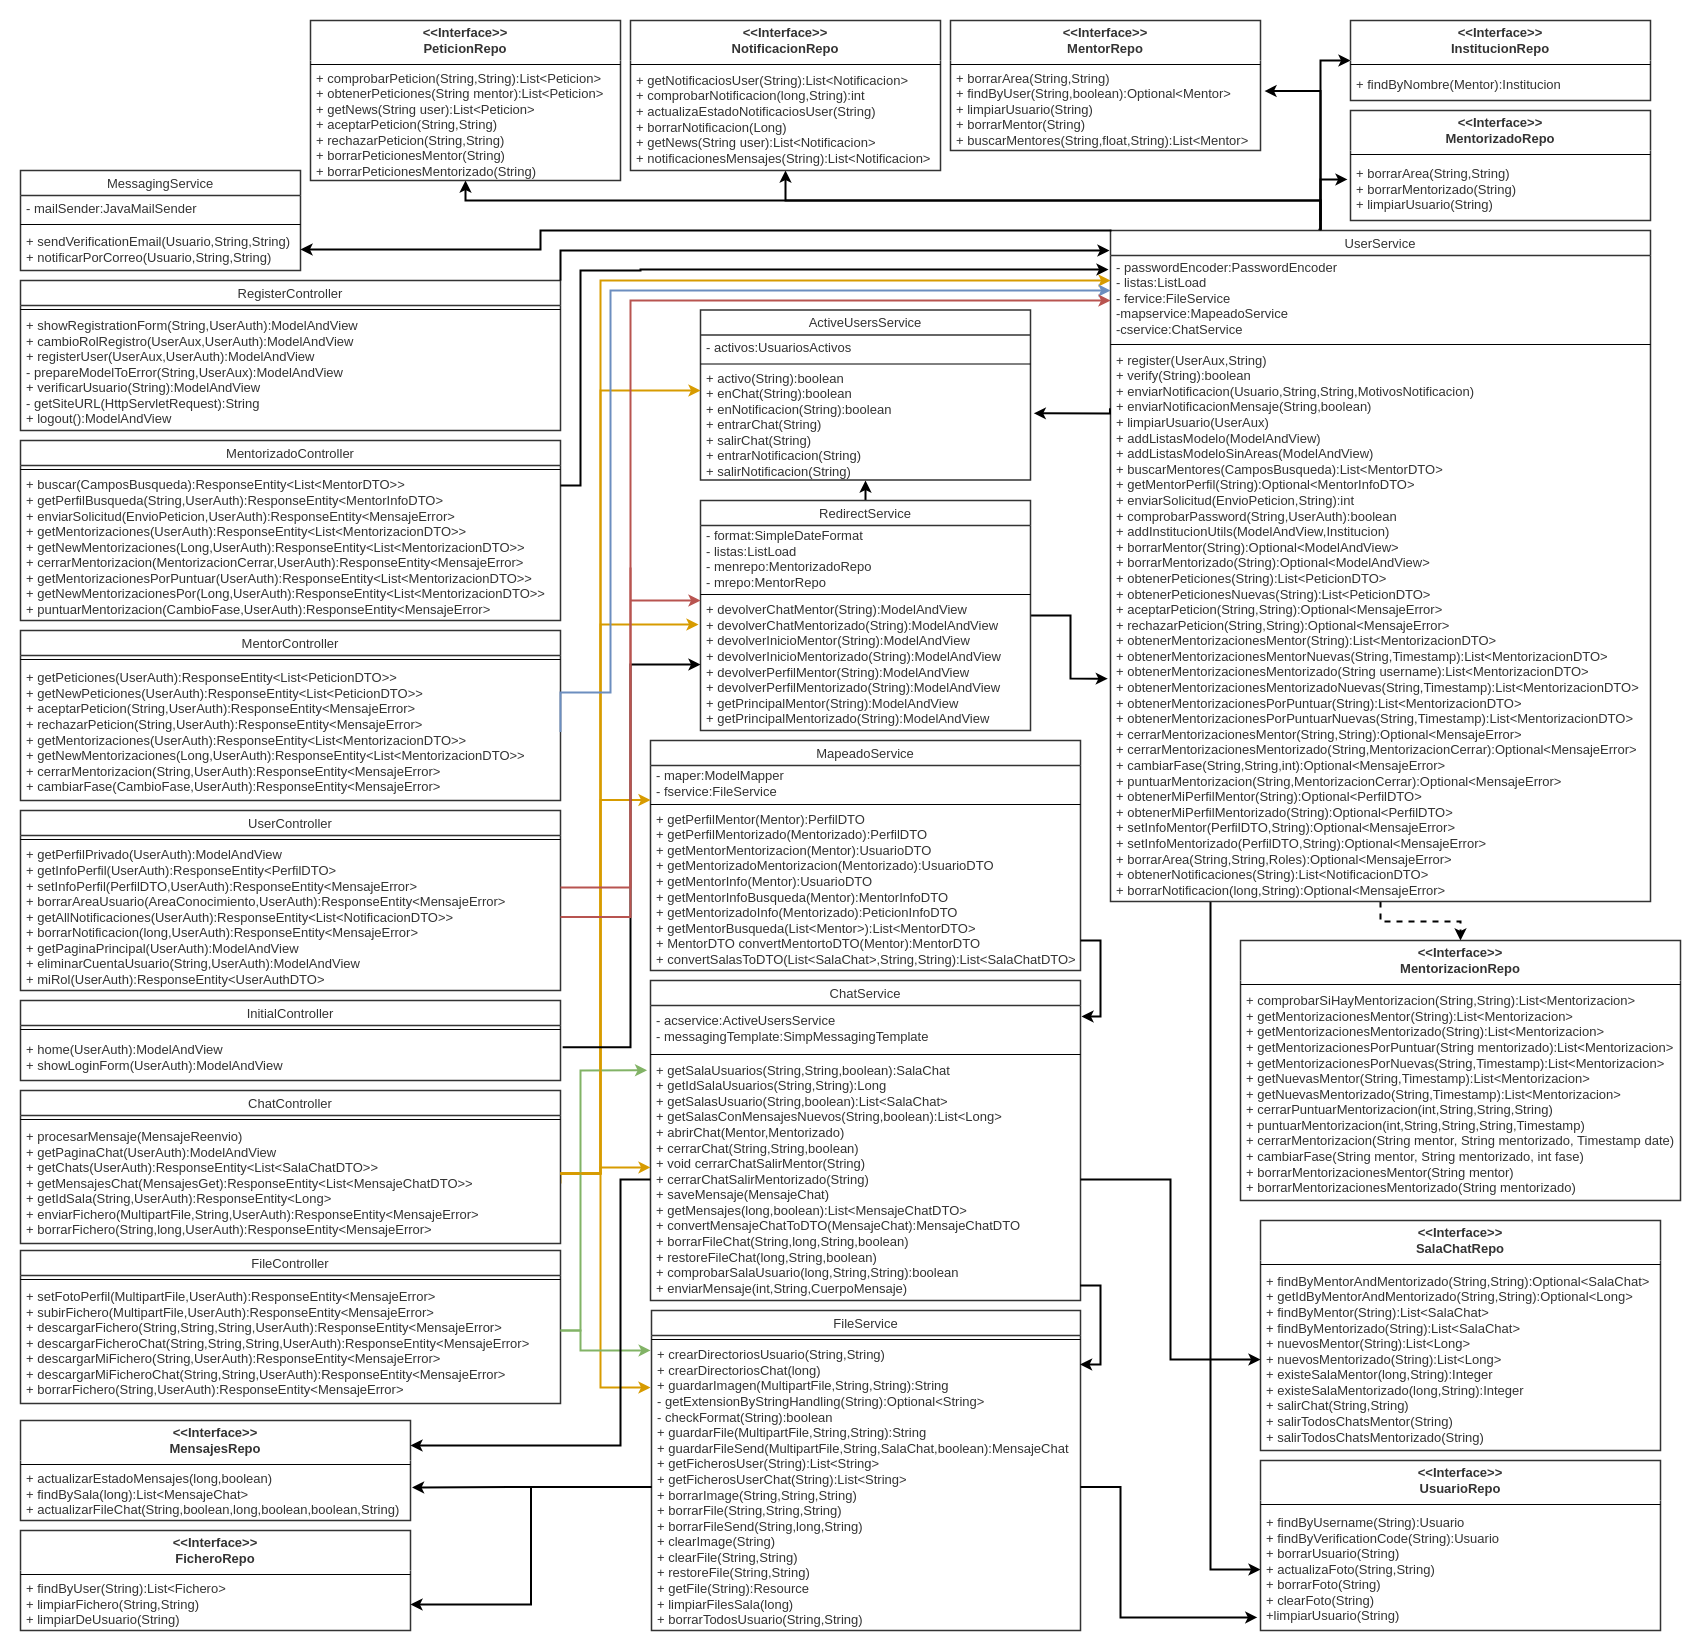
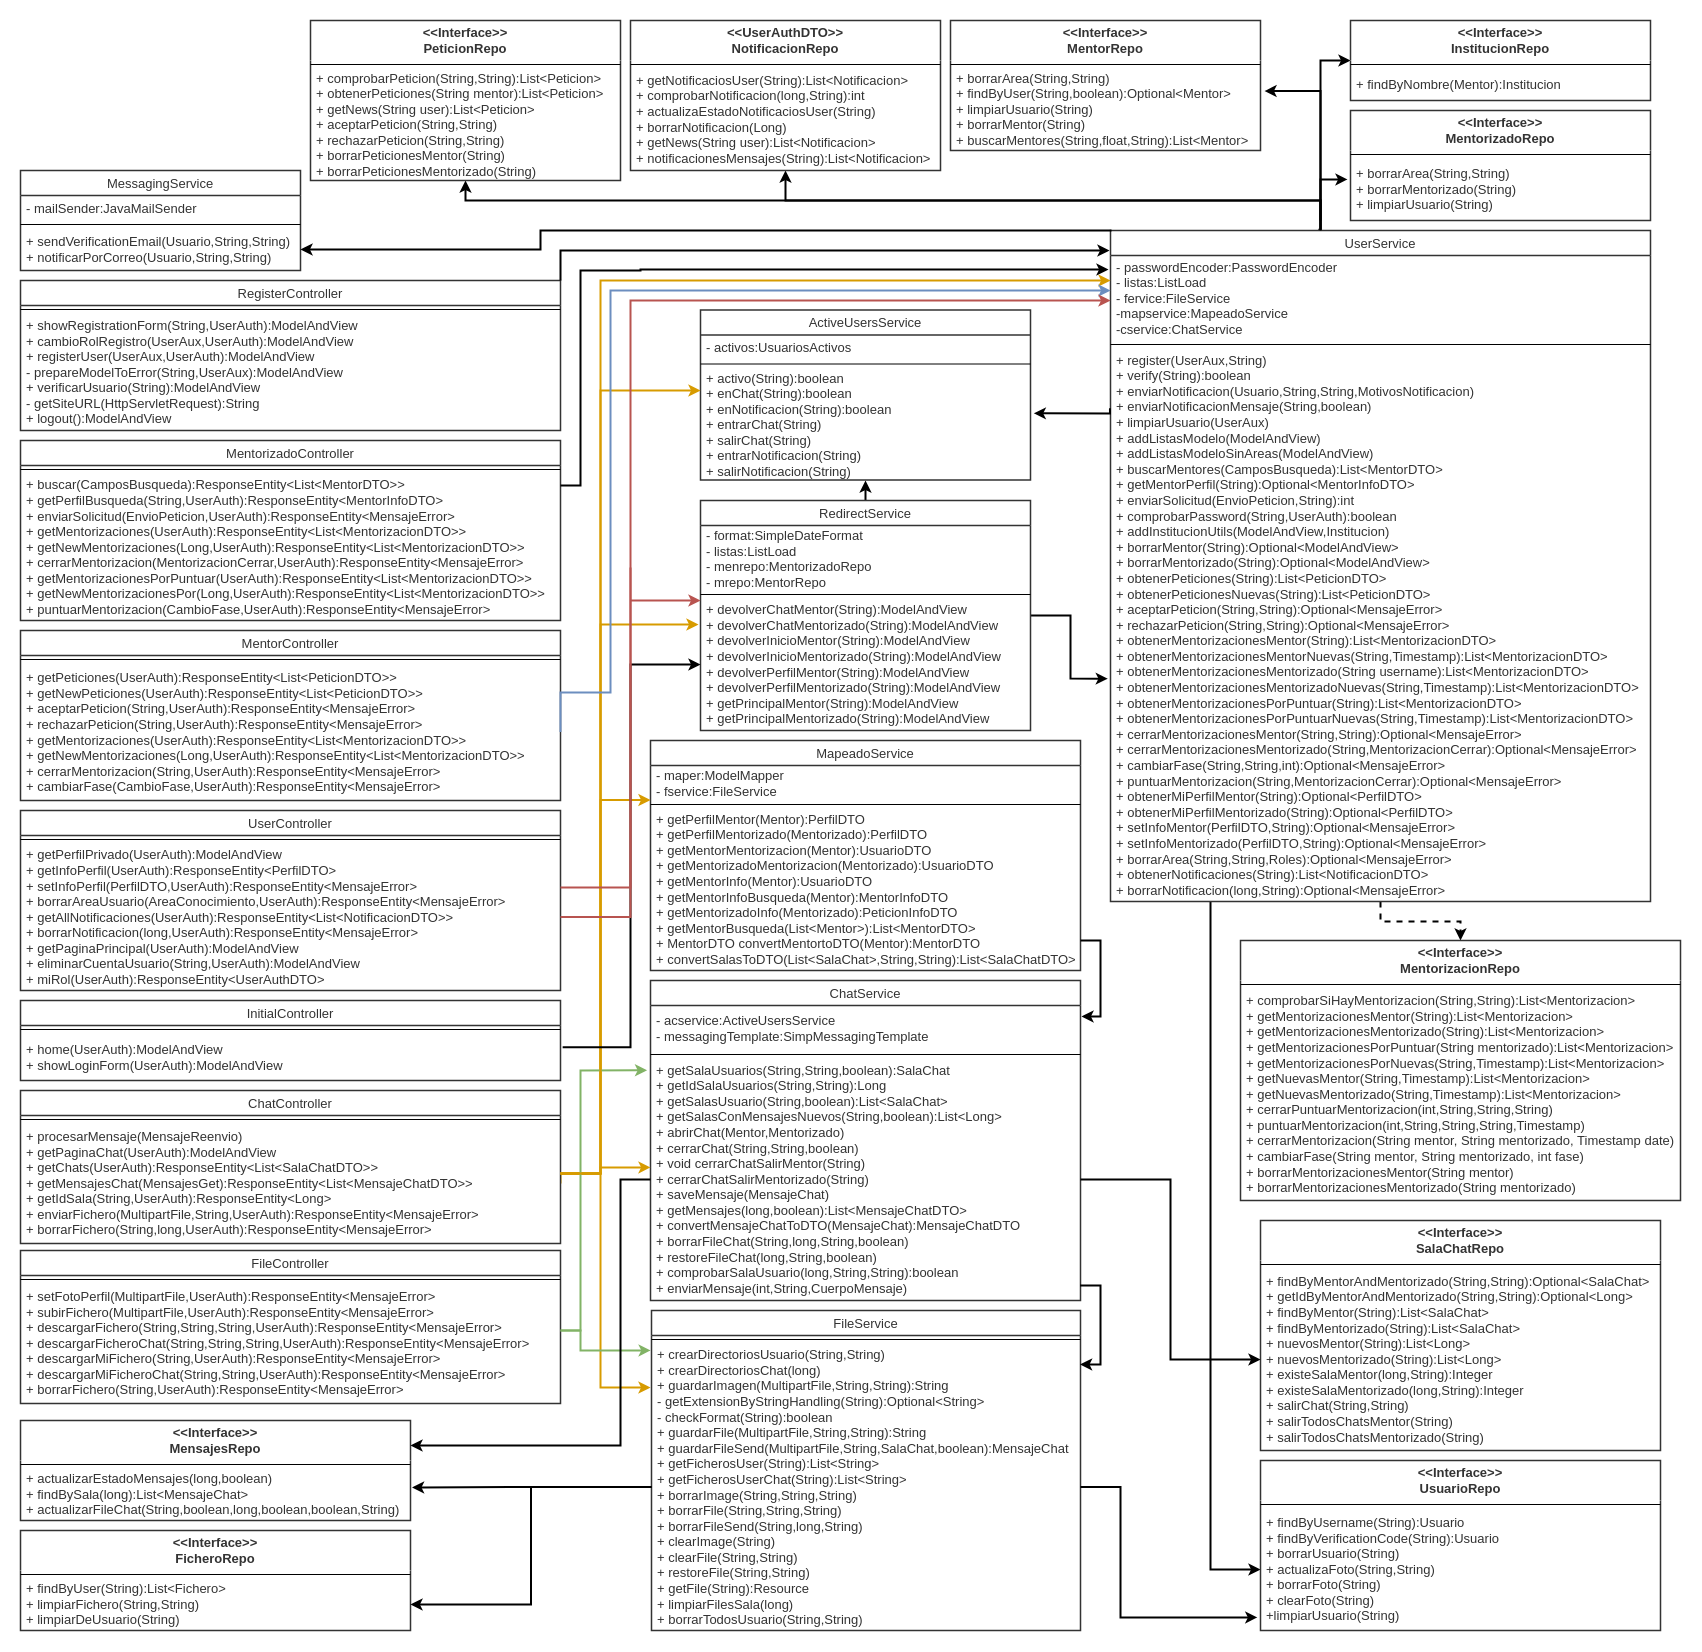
node "<<Interface>> NotificacionRepo": label "<<Interface>> NotificacionRepo" -> "<<UserAuthDTO>> NotificacionRepo"
